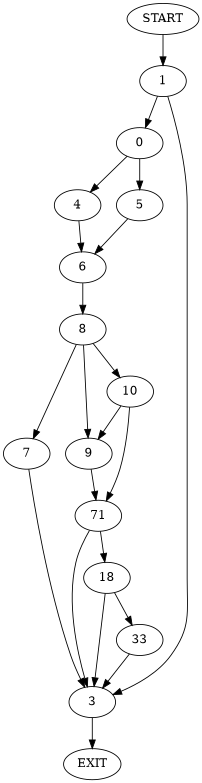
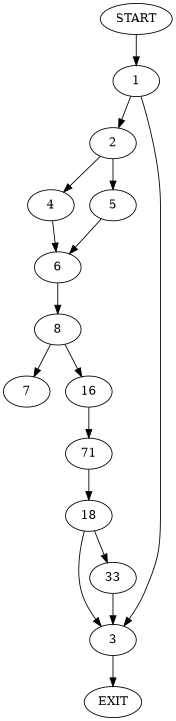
node "0": label "0" -> "2"
node "10": label "10" -> "16"
node "9": removed
edge "7" -> "3": removed
edge "71" -> "3": removed
